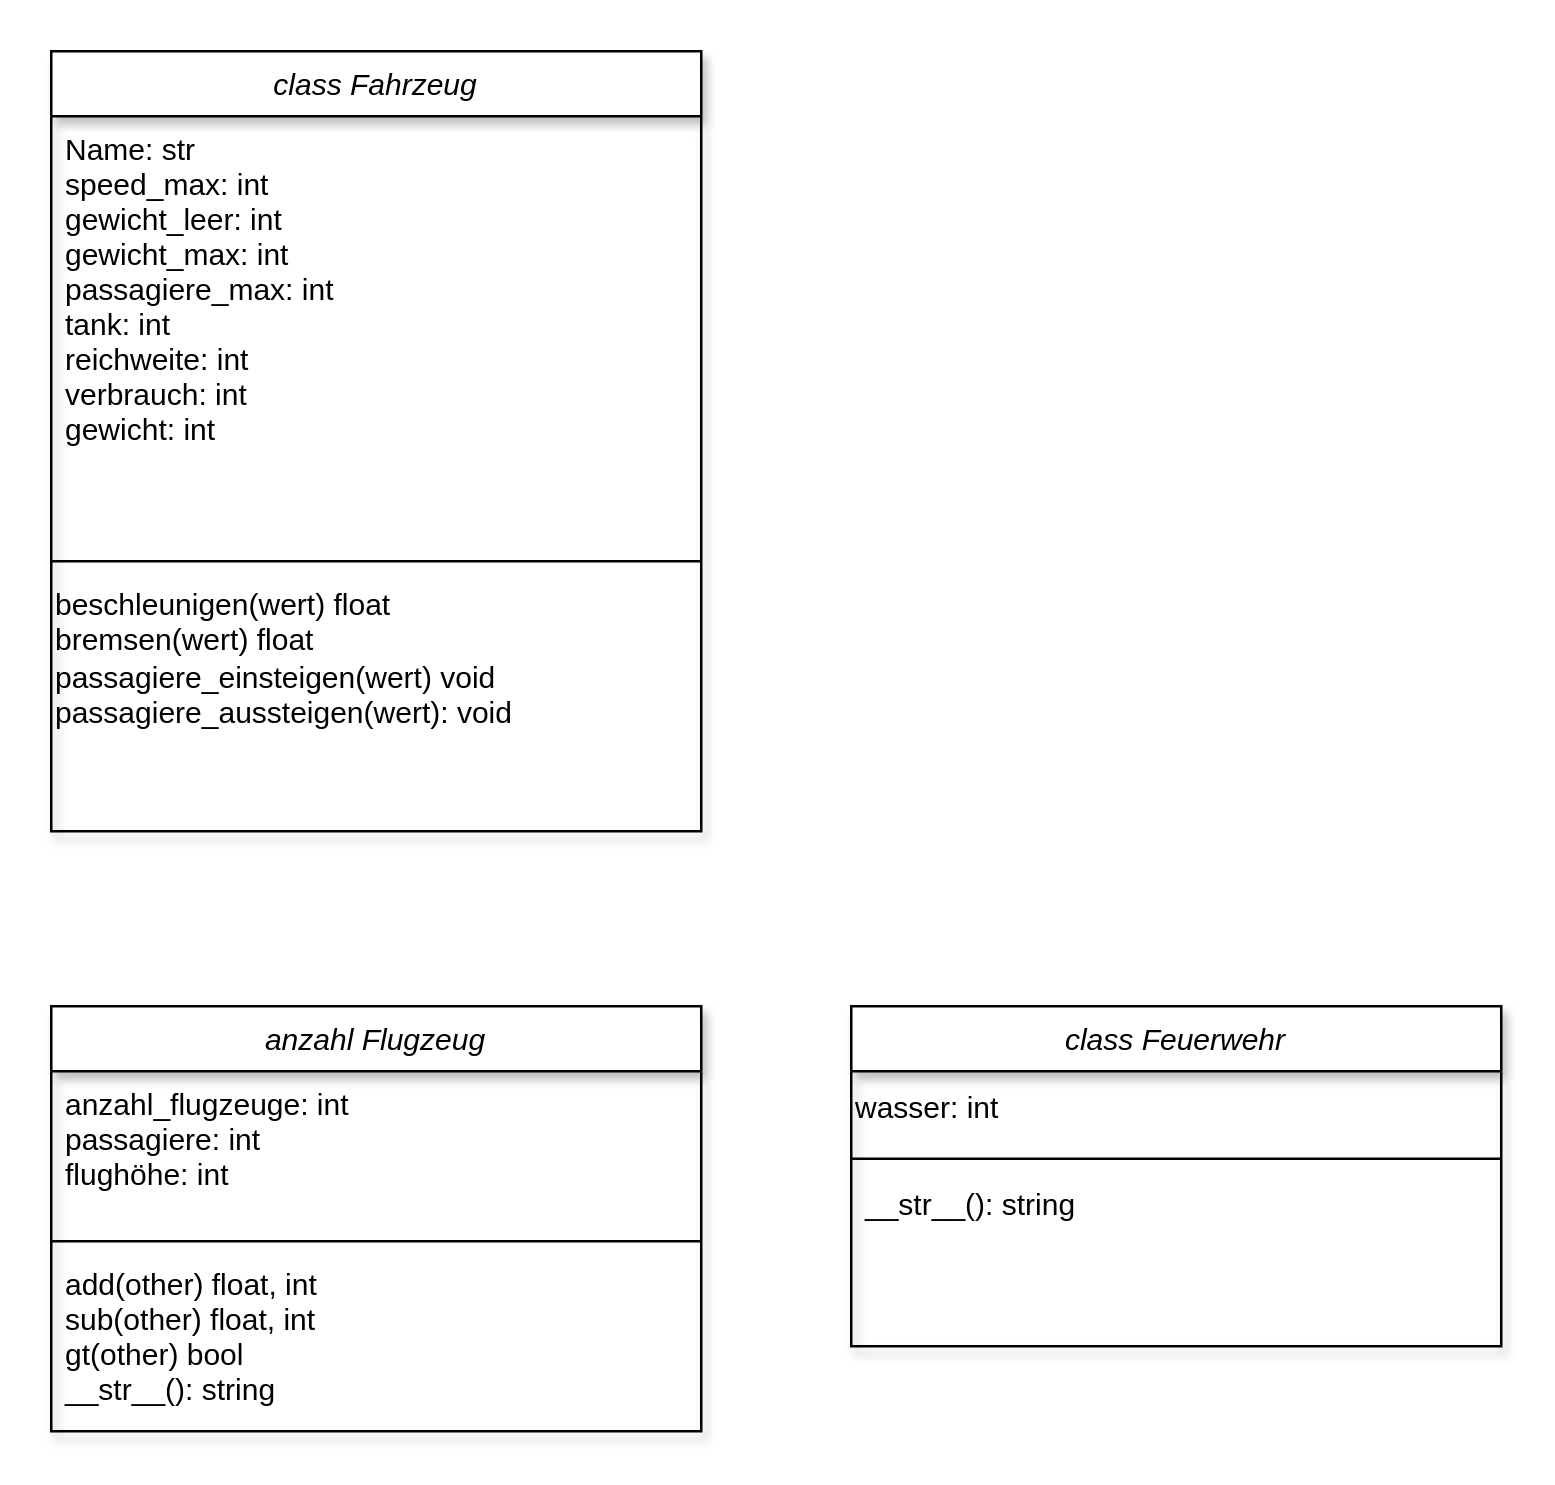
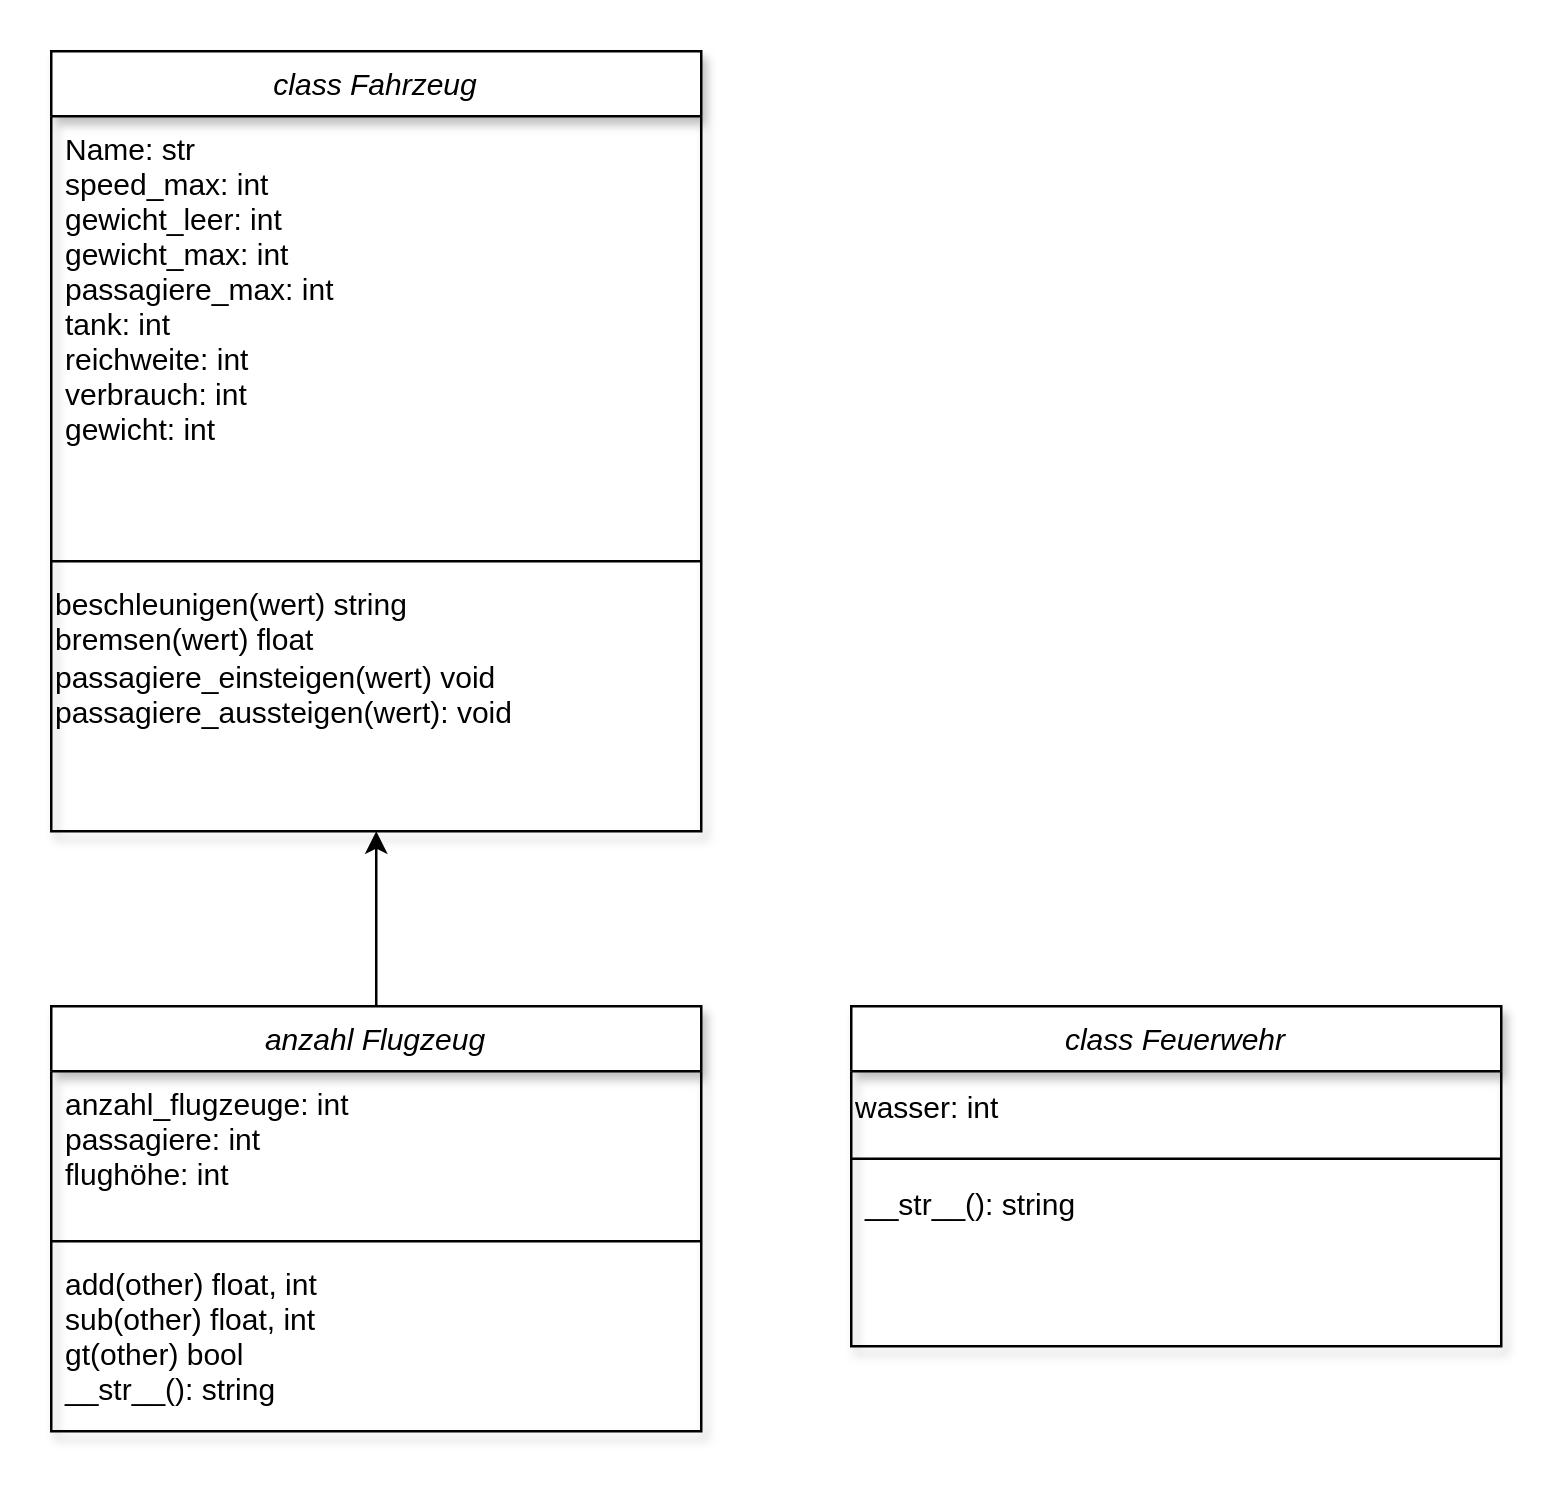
node "beschleunigen(wert) floatbremsen(wert) floatpassagiere_einsteigen(wert) voidpassagiere_aussteigen(wert): void": label "beschleunigen(wert) floatbremsen(wert) floatpassagiere_einsteigen(wert) voidpassagiere_aussteigen(wert): void" -> "beschleunigen(wert) stringbremsen(wert) floatpassagiere_einsteigen(wert) voidpassagiere_aussteigen(wert): void"
edge "anzahl Flugzeug" -> "class Fahrzeug": added
